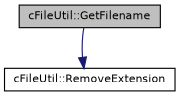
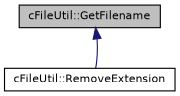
edge "cFileUtil::GetFilename" -> "cFileUtil::RemoveExtension": reversed
